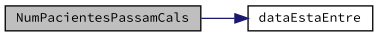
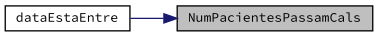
edge "NumPacientesPassamCals" -> "dataEstaEntre": reversed
